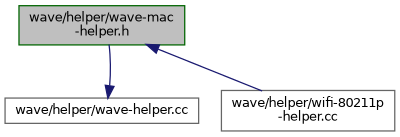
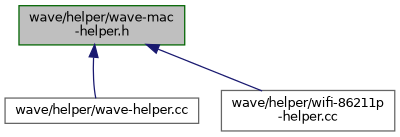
edge "wave/helper/wave-mac -helper.h" -> "wave/helper/wave-helper.cc": reversed
node "wave/helper/wifi-80211p -helper.cc": label "wave/helper/wifi-80211p -helper.cc" -> "wave/helper/wifi-86211p -helper.cc"
